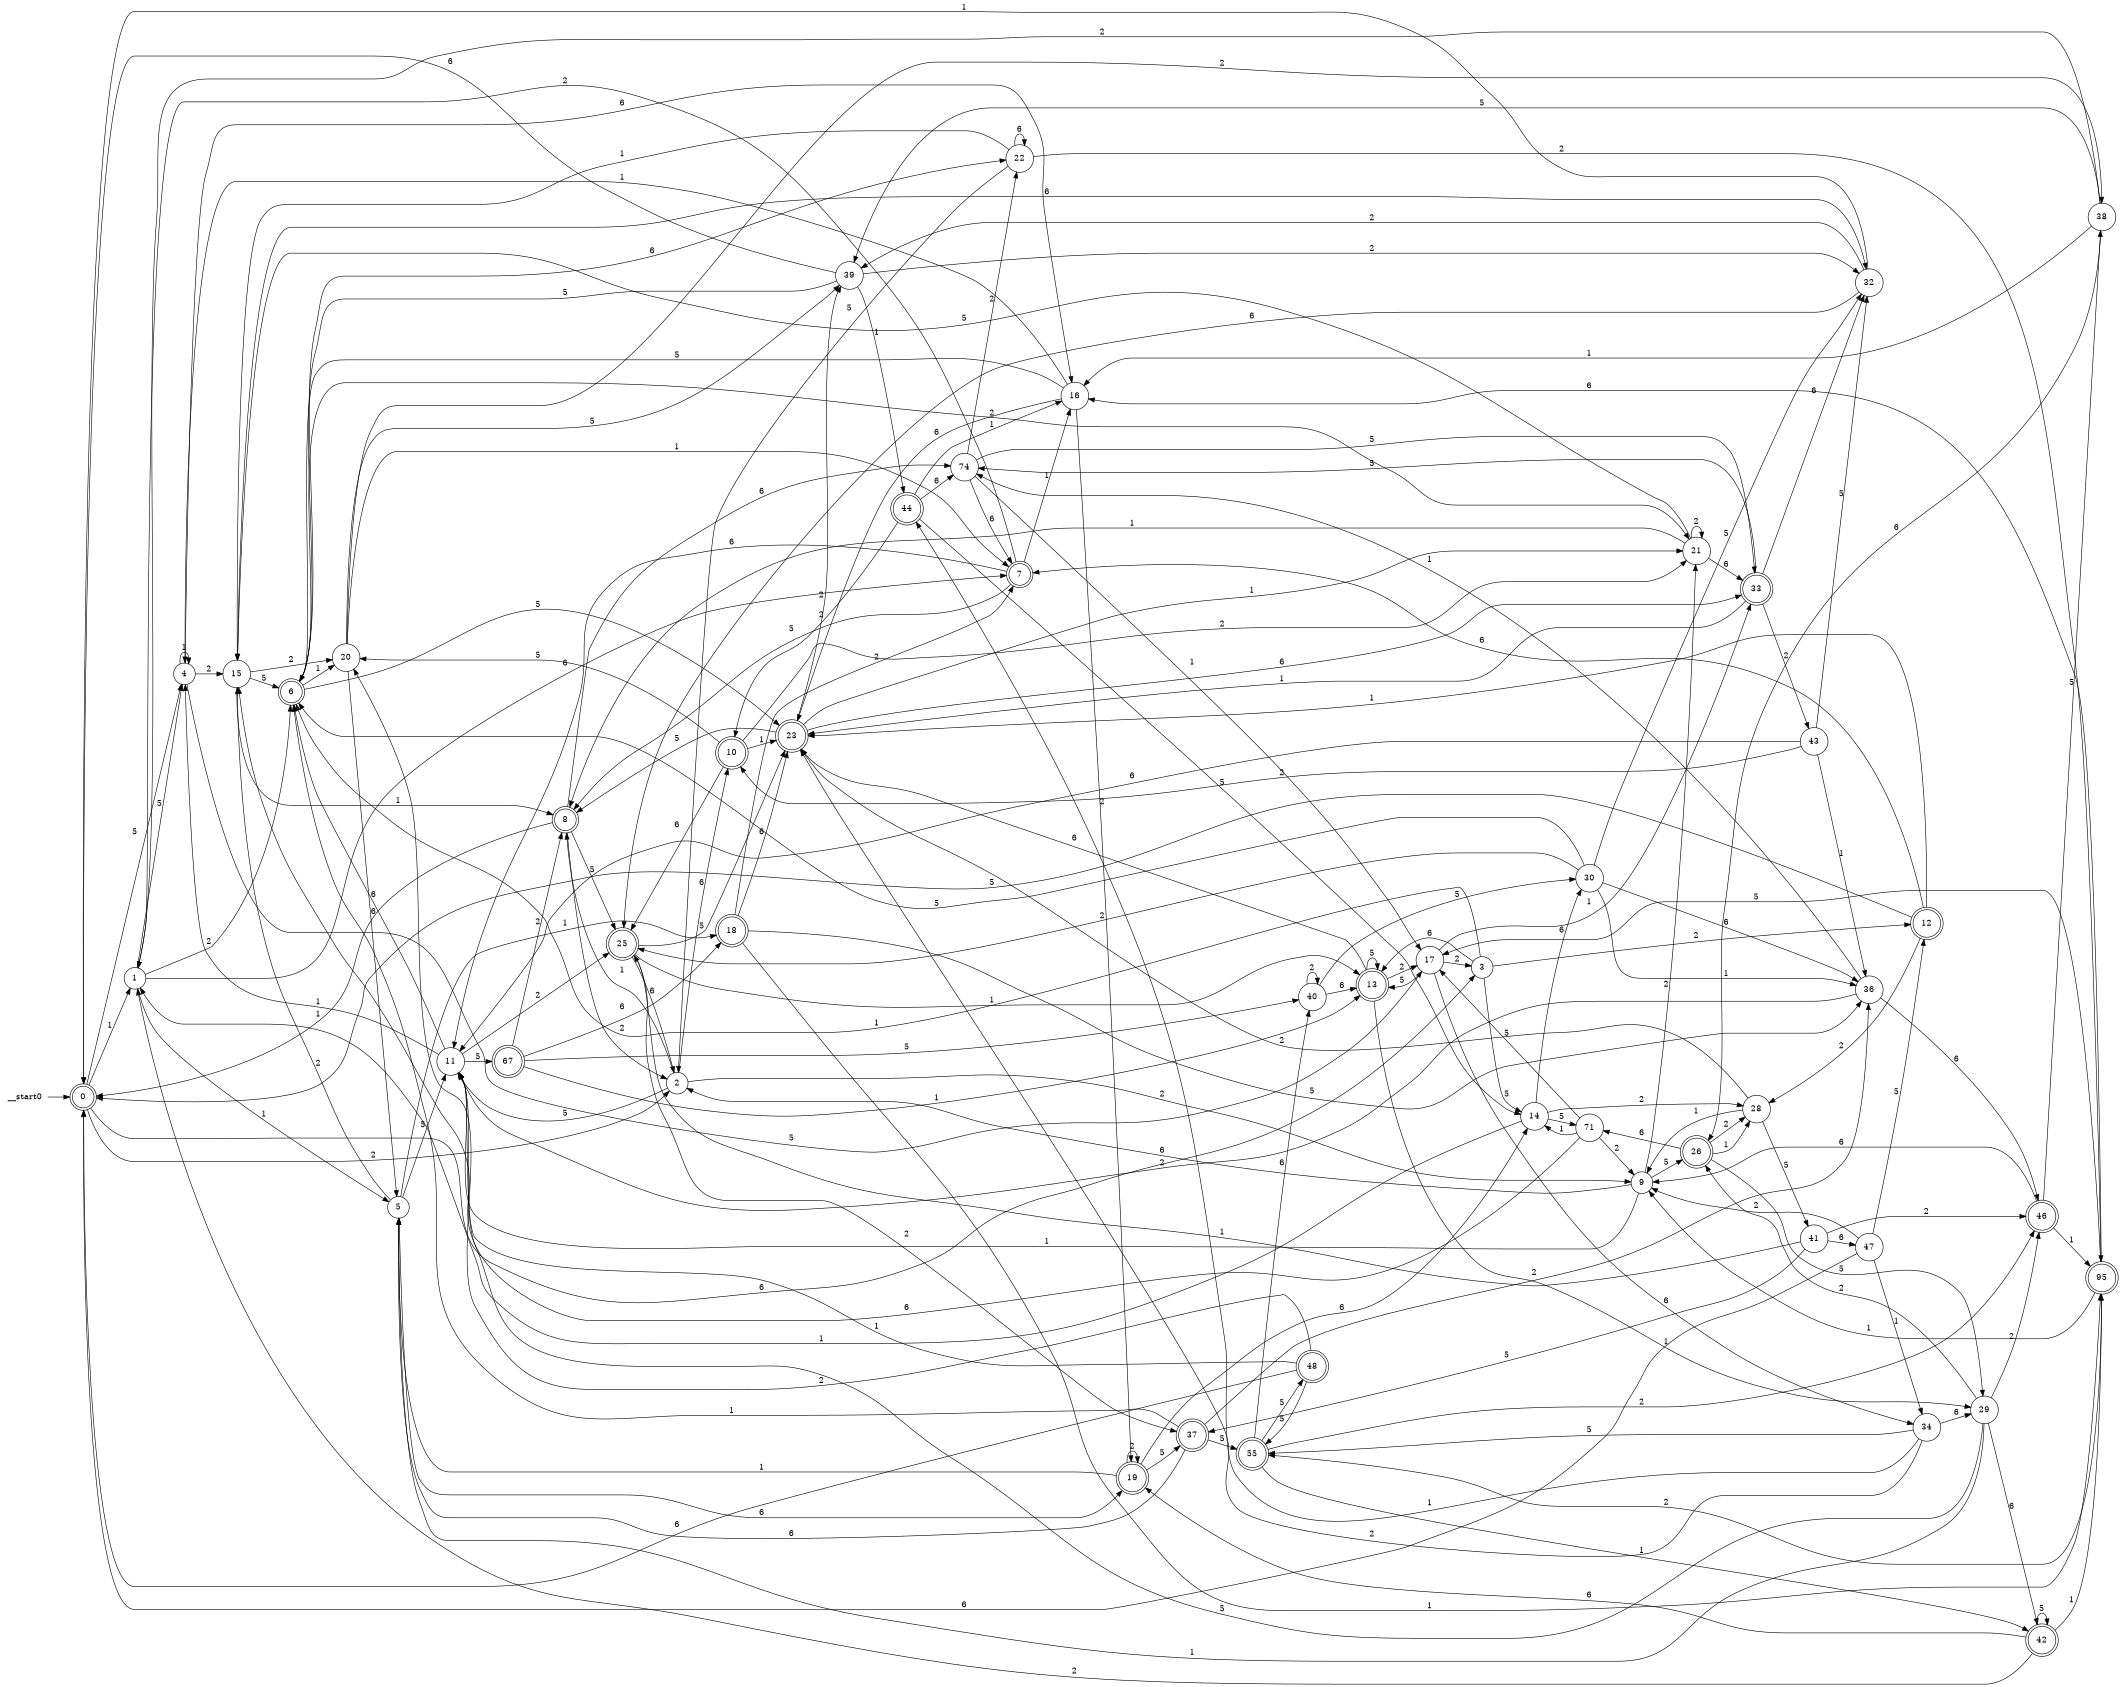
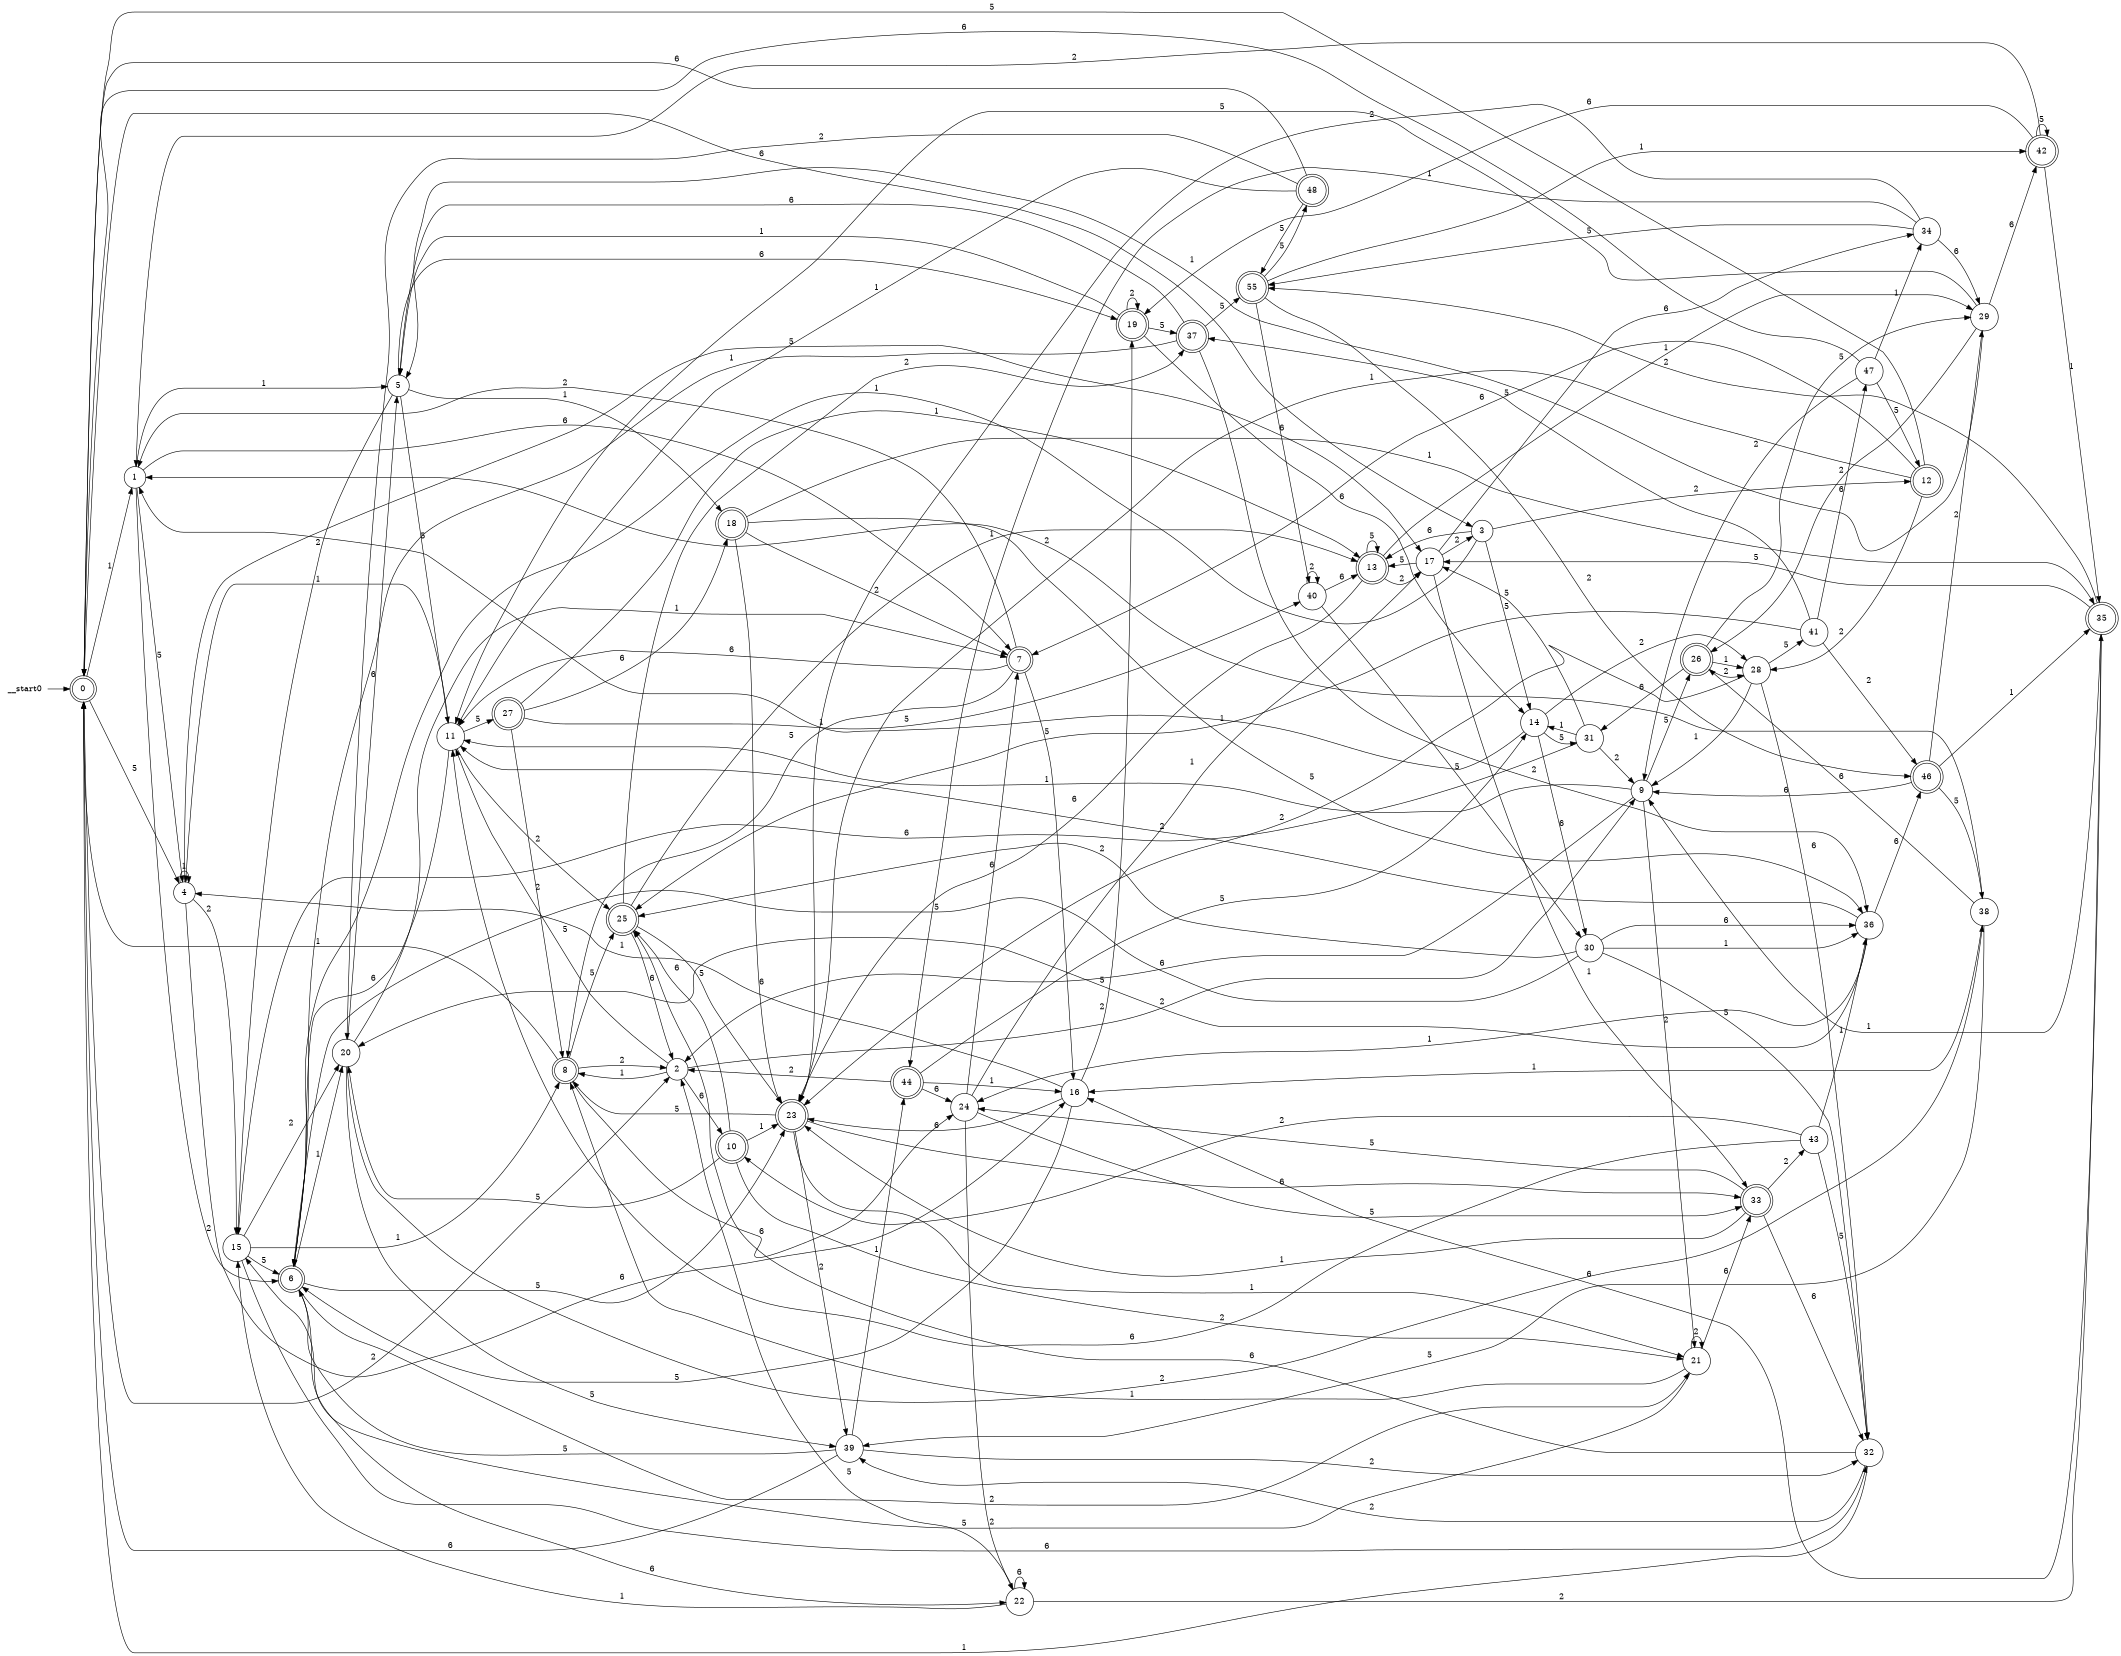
node "74": label "74" -> "24"
edge "7" -> "16": label "1" -> "5"
edge "44" -> "10": now "44" -> "2"
edge "36" -> "20": added, label "5"
edge "28" -> "32": added, label "6"
node "67": label "67" -> "27"
node "71": label "71" -> "31"
node "95": label "95" -> "35"
edge "29" -> "46": reversed
